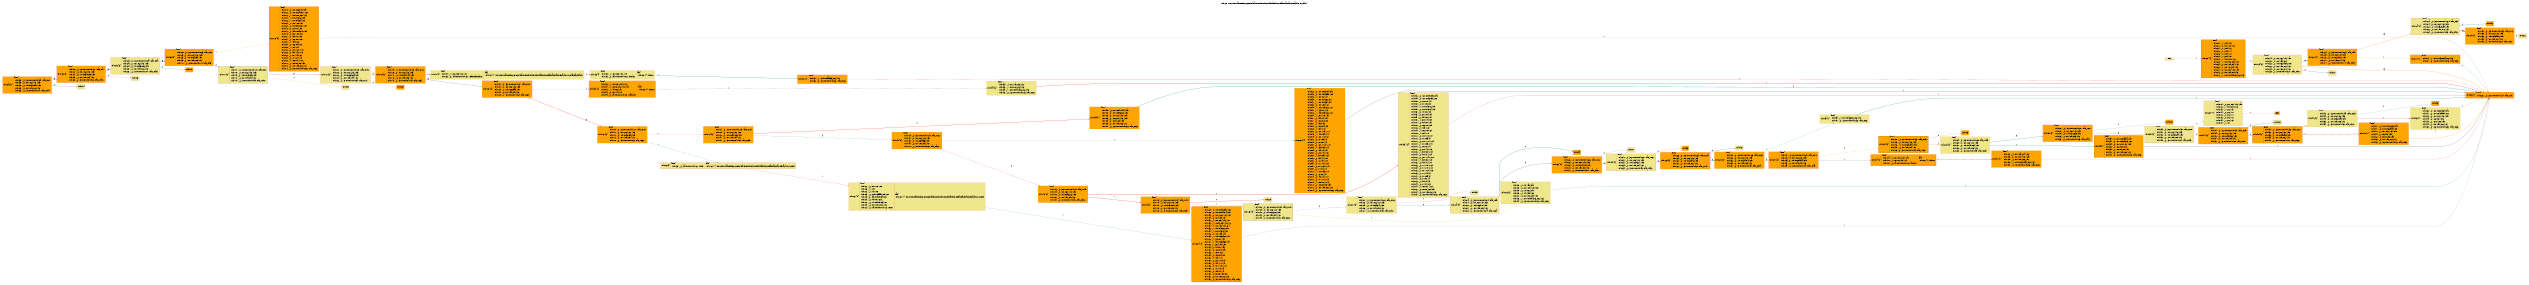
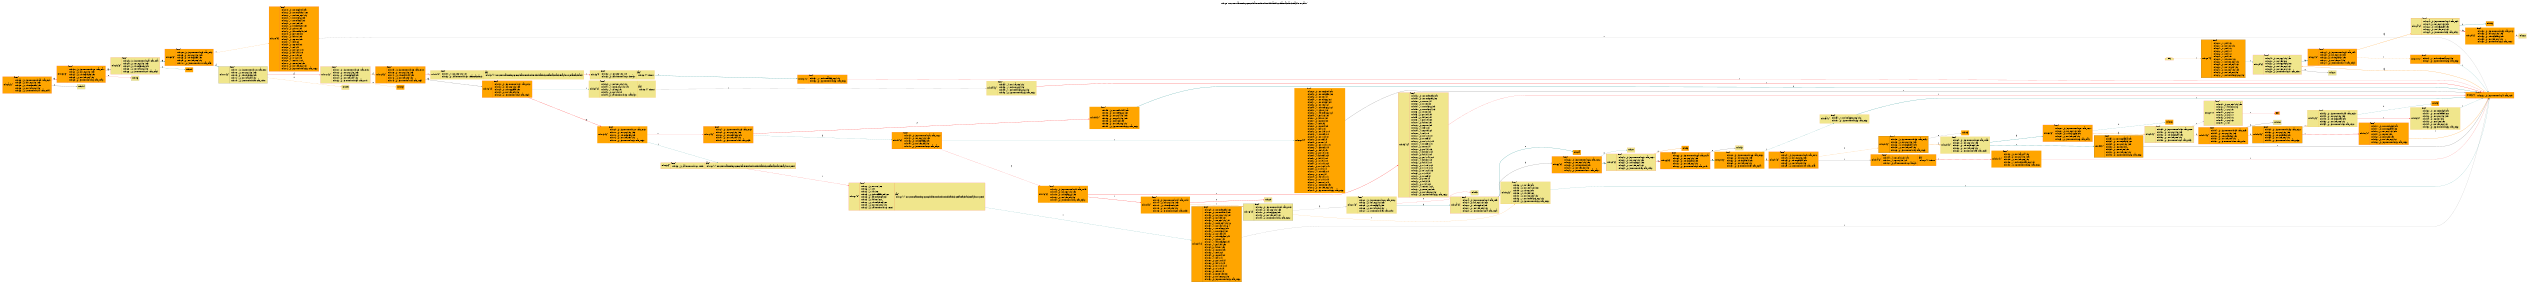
node "0x401b8d [23]": fillcolor orange -> khaki
